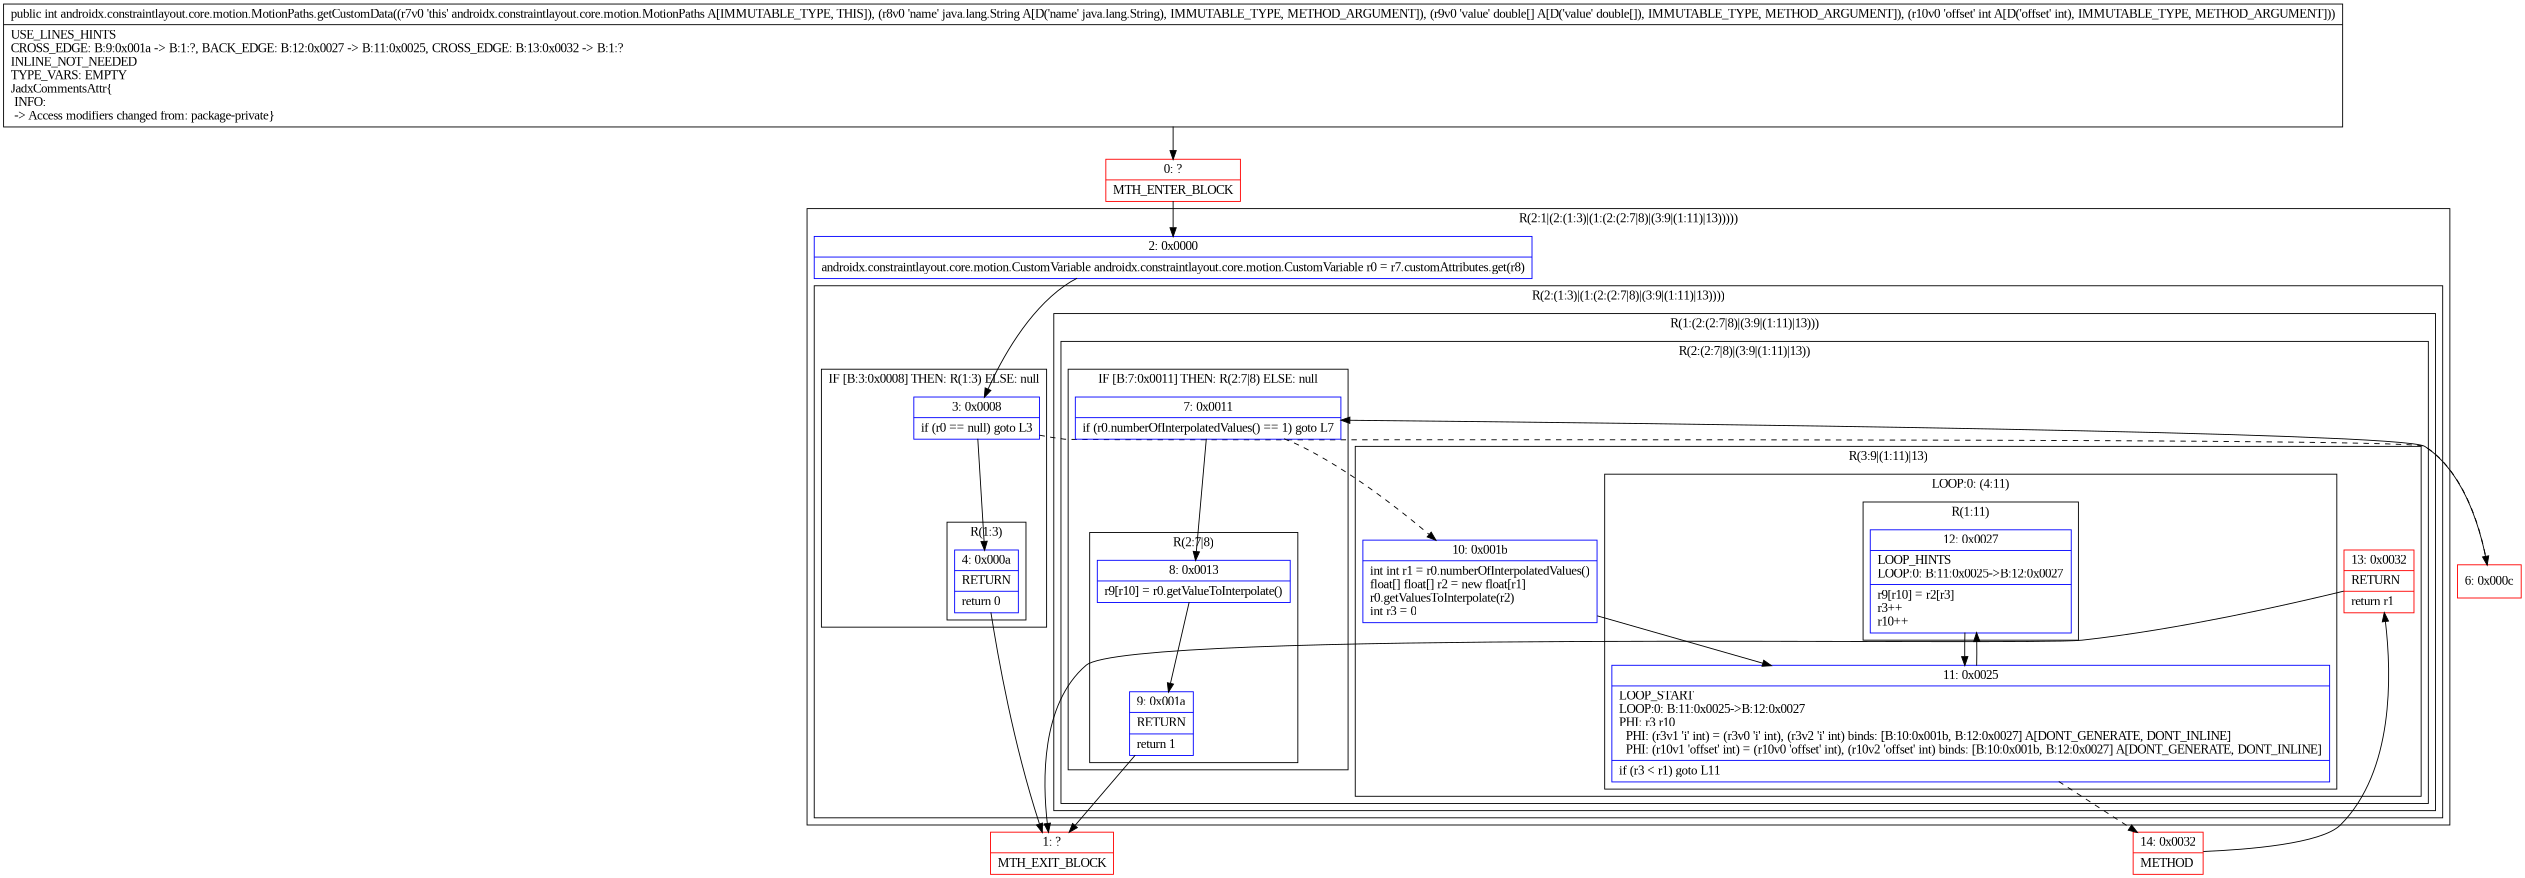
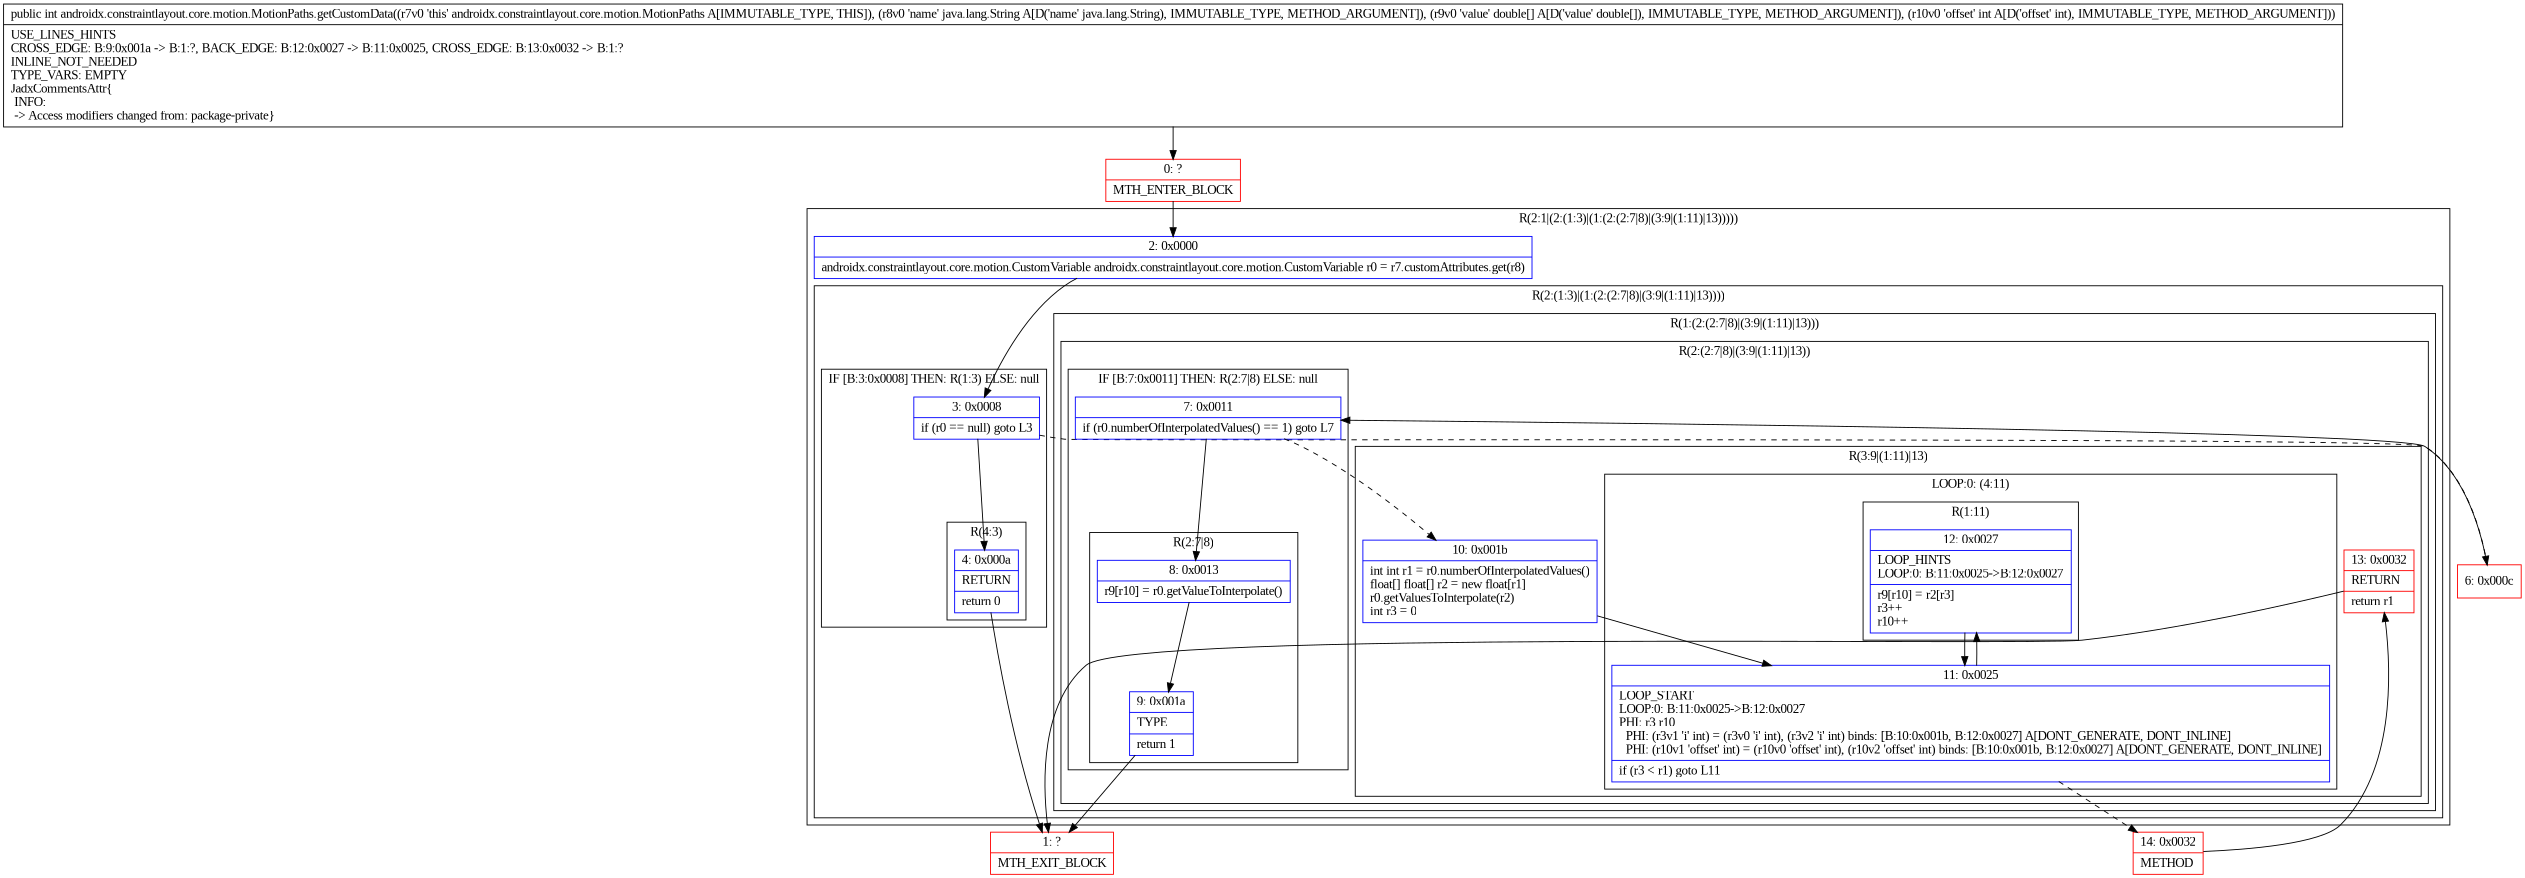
cluster "R(1:3)": label "R(1:3)" -> "R(4:3)"
node "9: 0x001a": text "RETURN" -> "TYPE"
